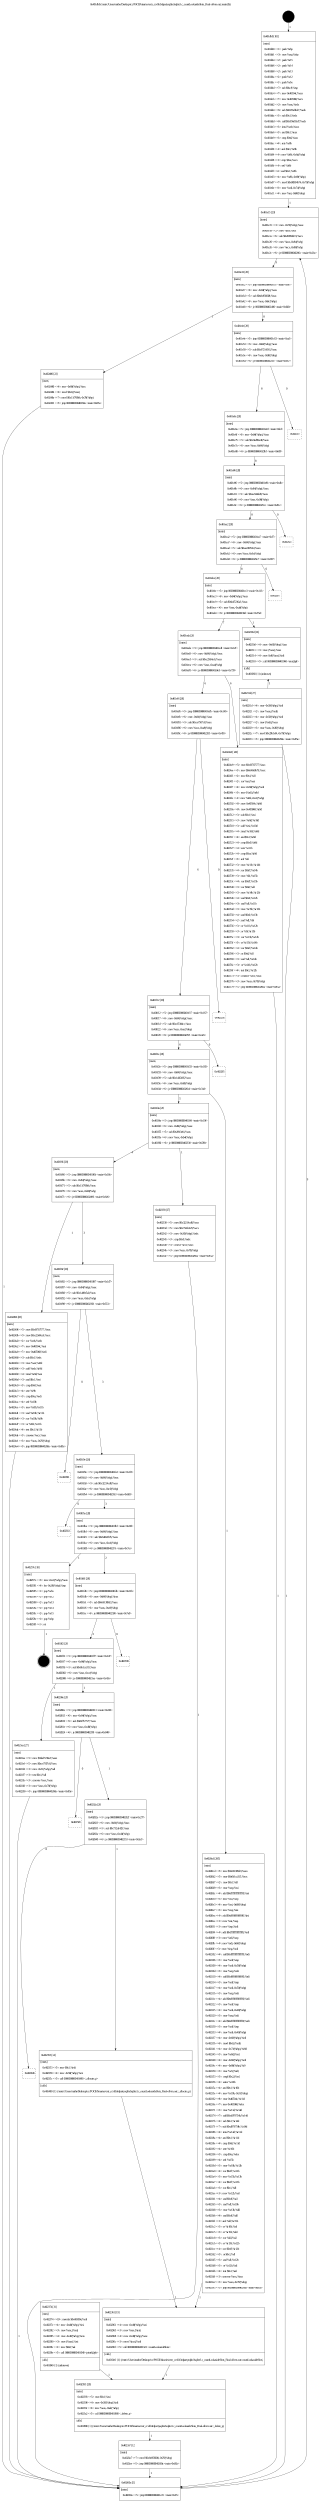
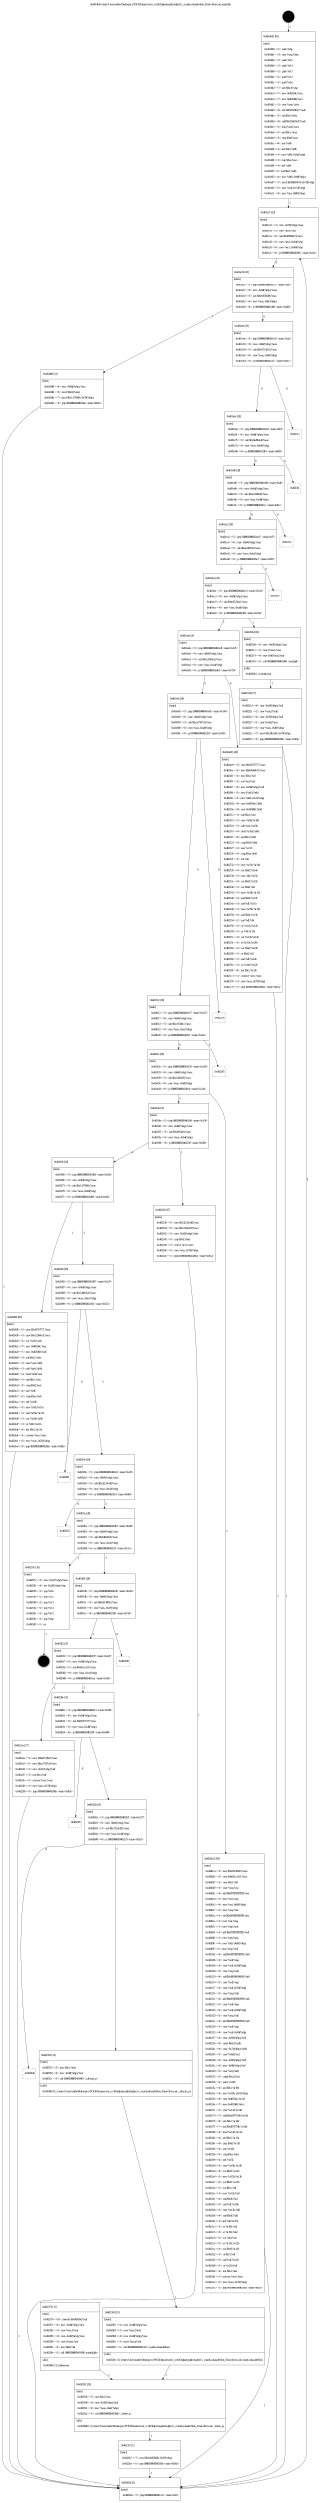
node "0x4023bf": added
edge "0x40231d [27]" -> "0x40230d [16]": reversed
edge "0x4020cd [285]" -> "0x402361 [19]": now "0x4020cd [285]" -> "0x40260a [5]"
